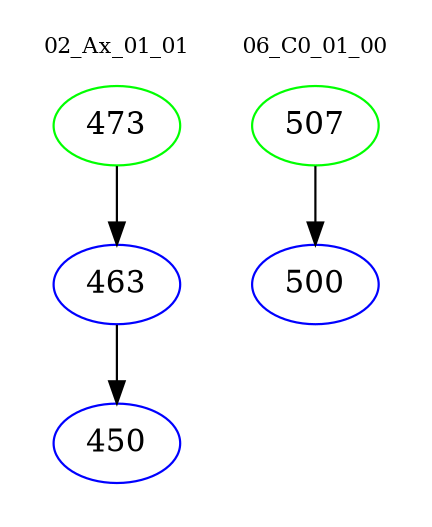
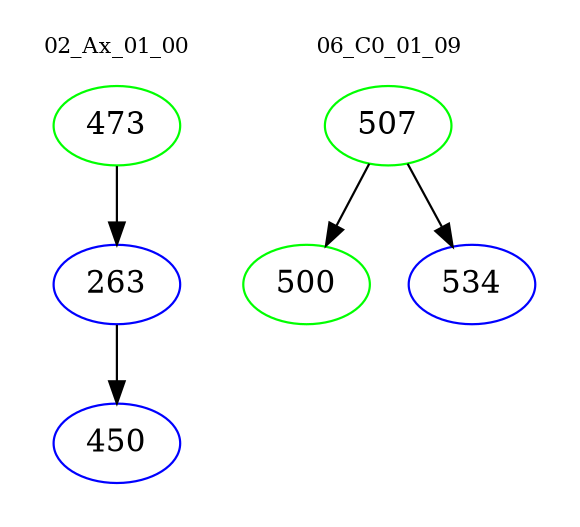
cluster "02_Ax_01_01": label "02_Ax_01_01" -> "02_Ax_01_00"
cluster "06_C0_01_00": label "06_C0_01_00" -> "06_C0_01_09"
node "463": label "463" -> "263"
node "500": color blue -> green
node "534": added
